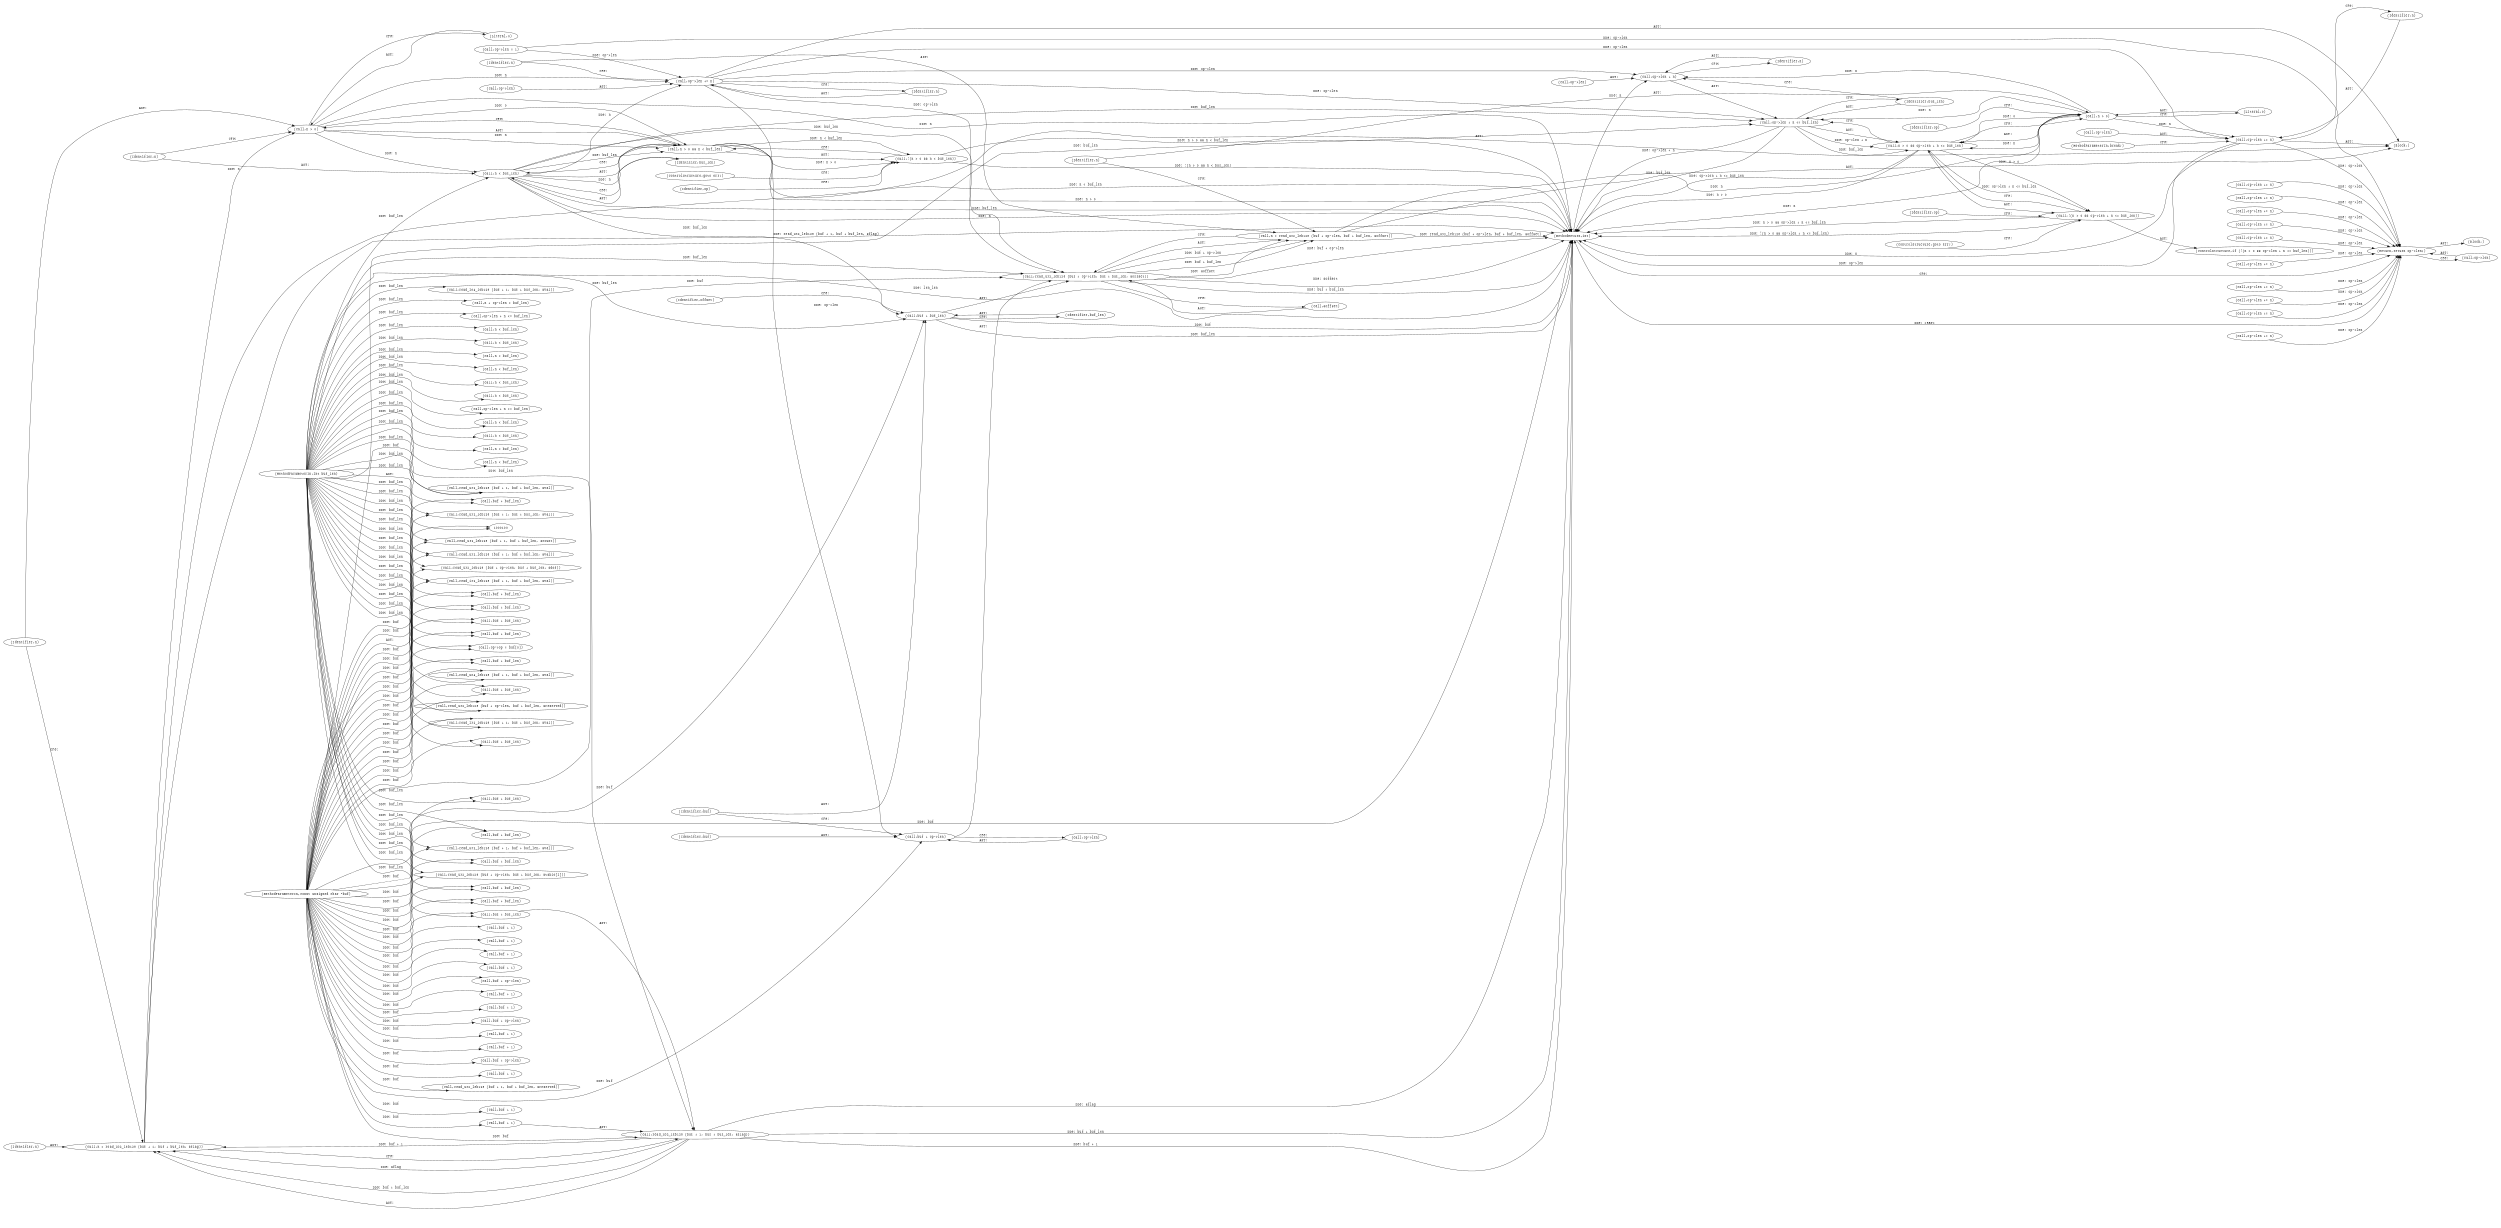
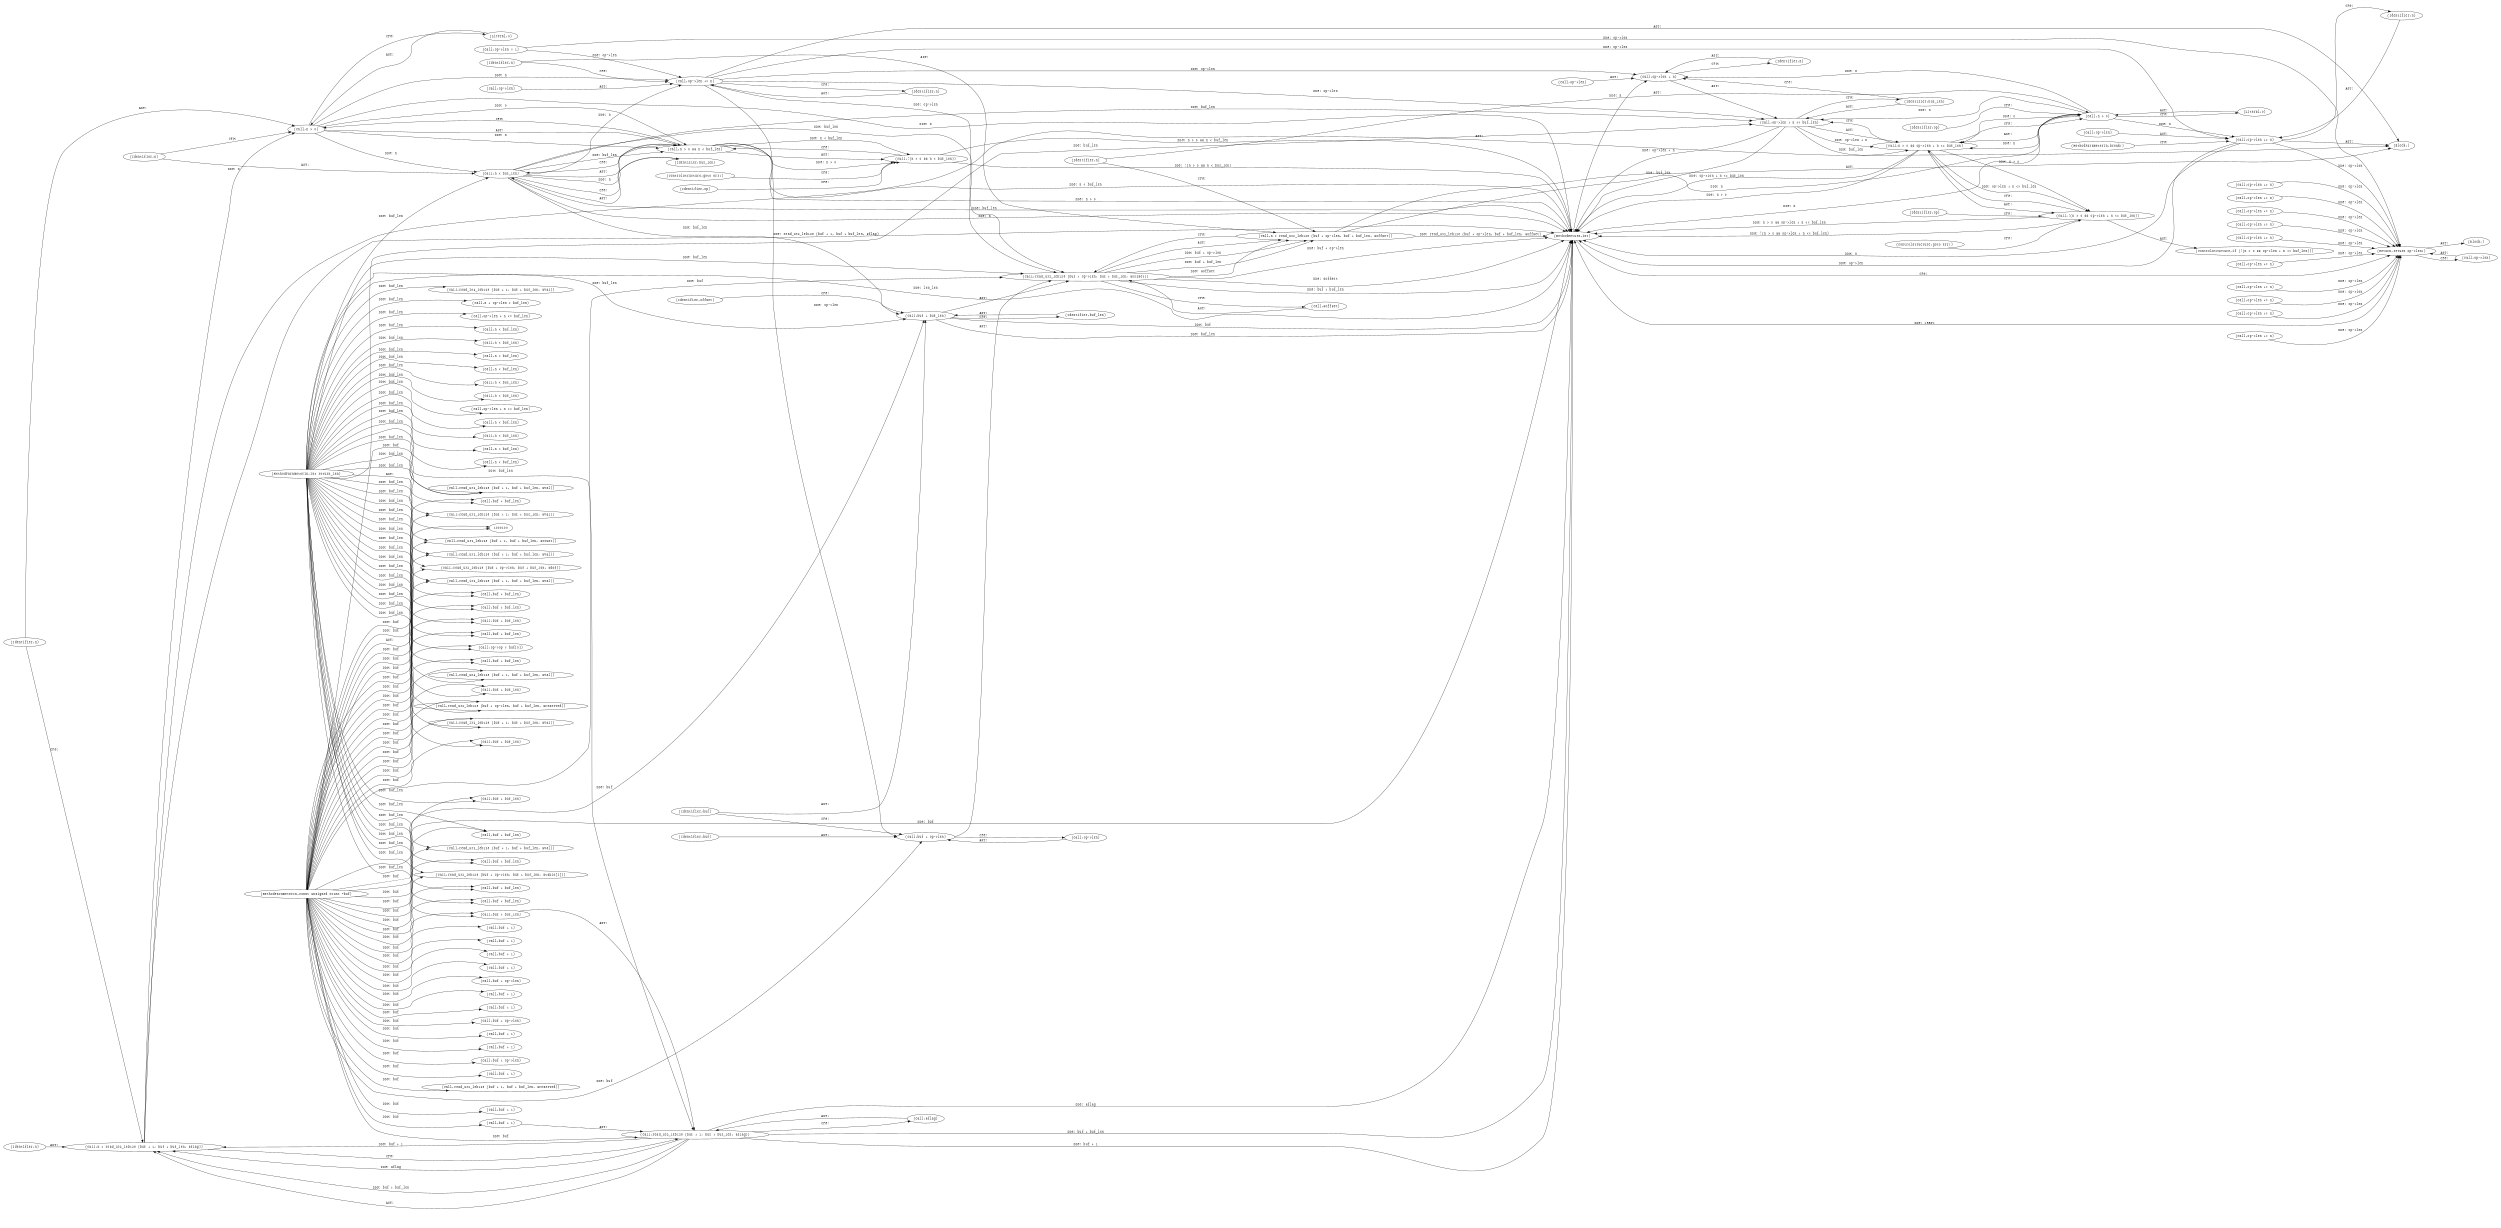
node "(MethodParameterIn,int buf_len)": label "(MethodParameterIn,int buf_len)" -> "(MethodParameterIn,int return_len)"
node "(MethodParameterIn,const unsigned char *buf)": label "(MethodParameterIn,const unsigned char *buf)" -> "(MethodParameterIn,const unsigned count *buf)"
node "(Call,&flag)": added
